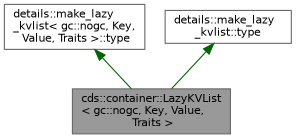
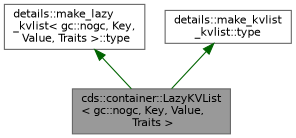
node "details::make_lazy _kvlist::type": label "details::make_lazy _kvlist::type" -> "details::make_kvlist _kvlist::type"
